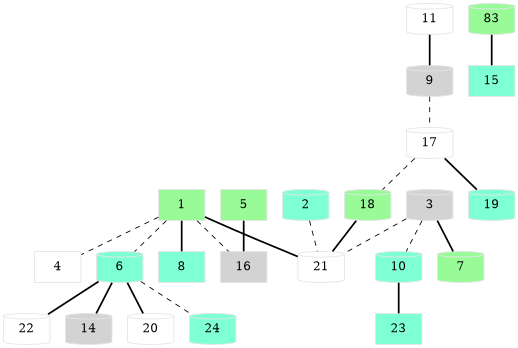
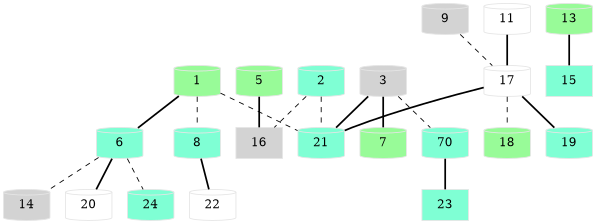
node "83": label "83" -> "13"
edge "11" -- "9": now "11" -- "17"
node "1": shape box -> cylinder
node "5": shape box -> cylinder
edge "1" -- "6": style dashed -> bold
edge "1" -- "8": style bold -> dashed
edge "1" -- "16": now "2" -- "16"
edge "18" -- "21": now "17" -- "21"
edge "3" -- "21": style dashed -> bold
edge "1" -- "21": style bold -> dashed
node "4": removed
node "8": shape box -> cylinder
node "21": fillcolor white -> aquamarine
node "10": label "10" -> "70"
edge "6" -- "22": now "8" -- "22"
edge "6" -- "14": style bold -> dashed
